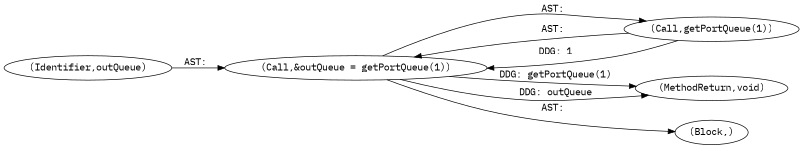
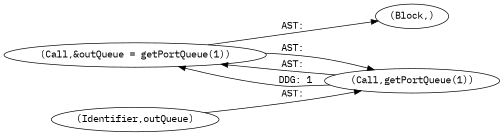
edge "(Identifier,outQueue)" -> "(Call,&outQueue = getPortQueue(1))": now "(Identifier,outQueue)" -> "(Call,getPortQueue(1))"
node "(MethodReturn,void)": removed
